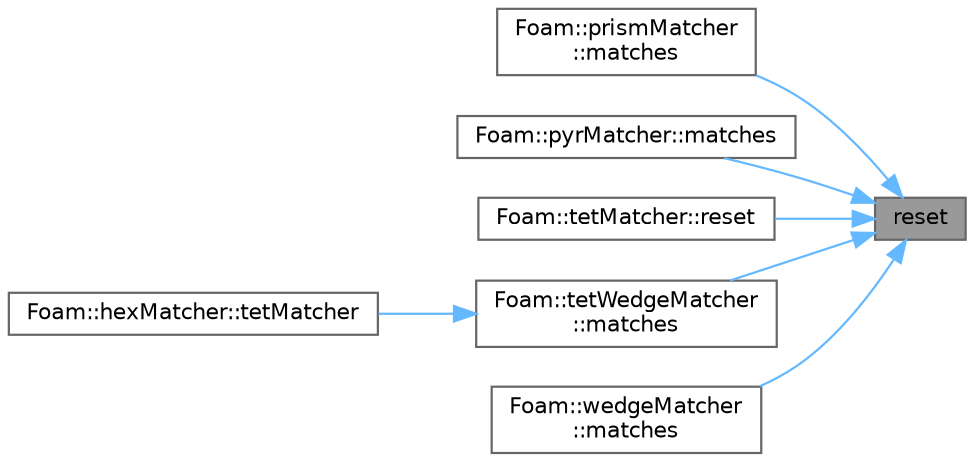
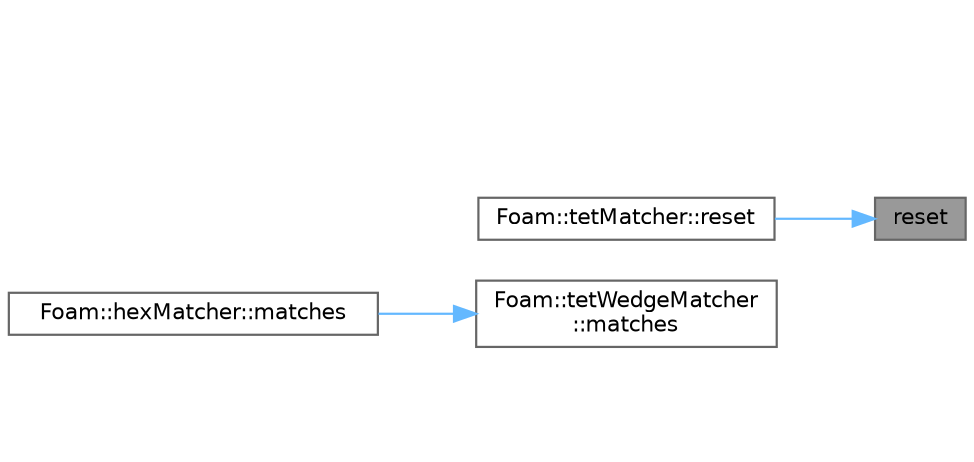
node "Foam::prismMatcher ::matches": removed
node "Foam::pyrMatcher::matches": removed
edge "Foam::tetWedgeMatcher ::matches" -> "reset": removed
node "Foam::hexMatcher::tetMatcher": label "Foam::hexMatcher::tetMatcher" -> "Foam::hexMatcher::matches"
node "Foam::wedgeMatcher ::matches": removed
